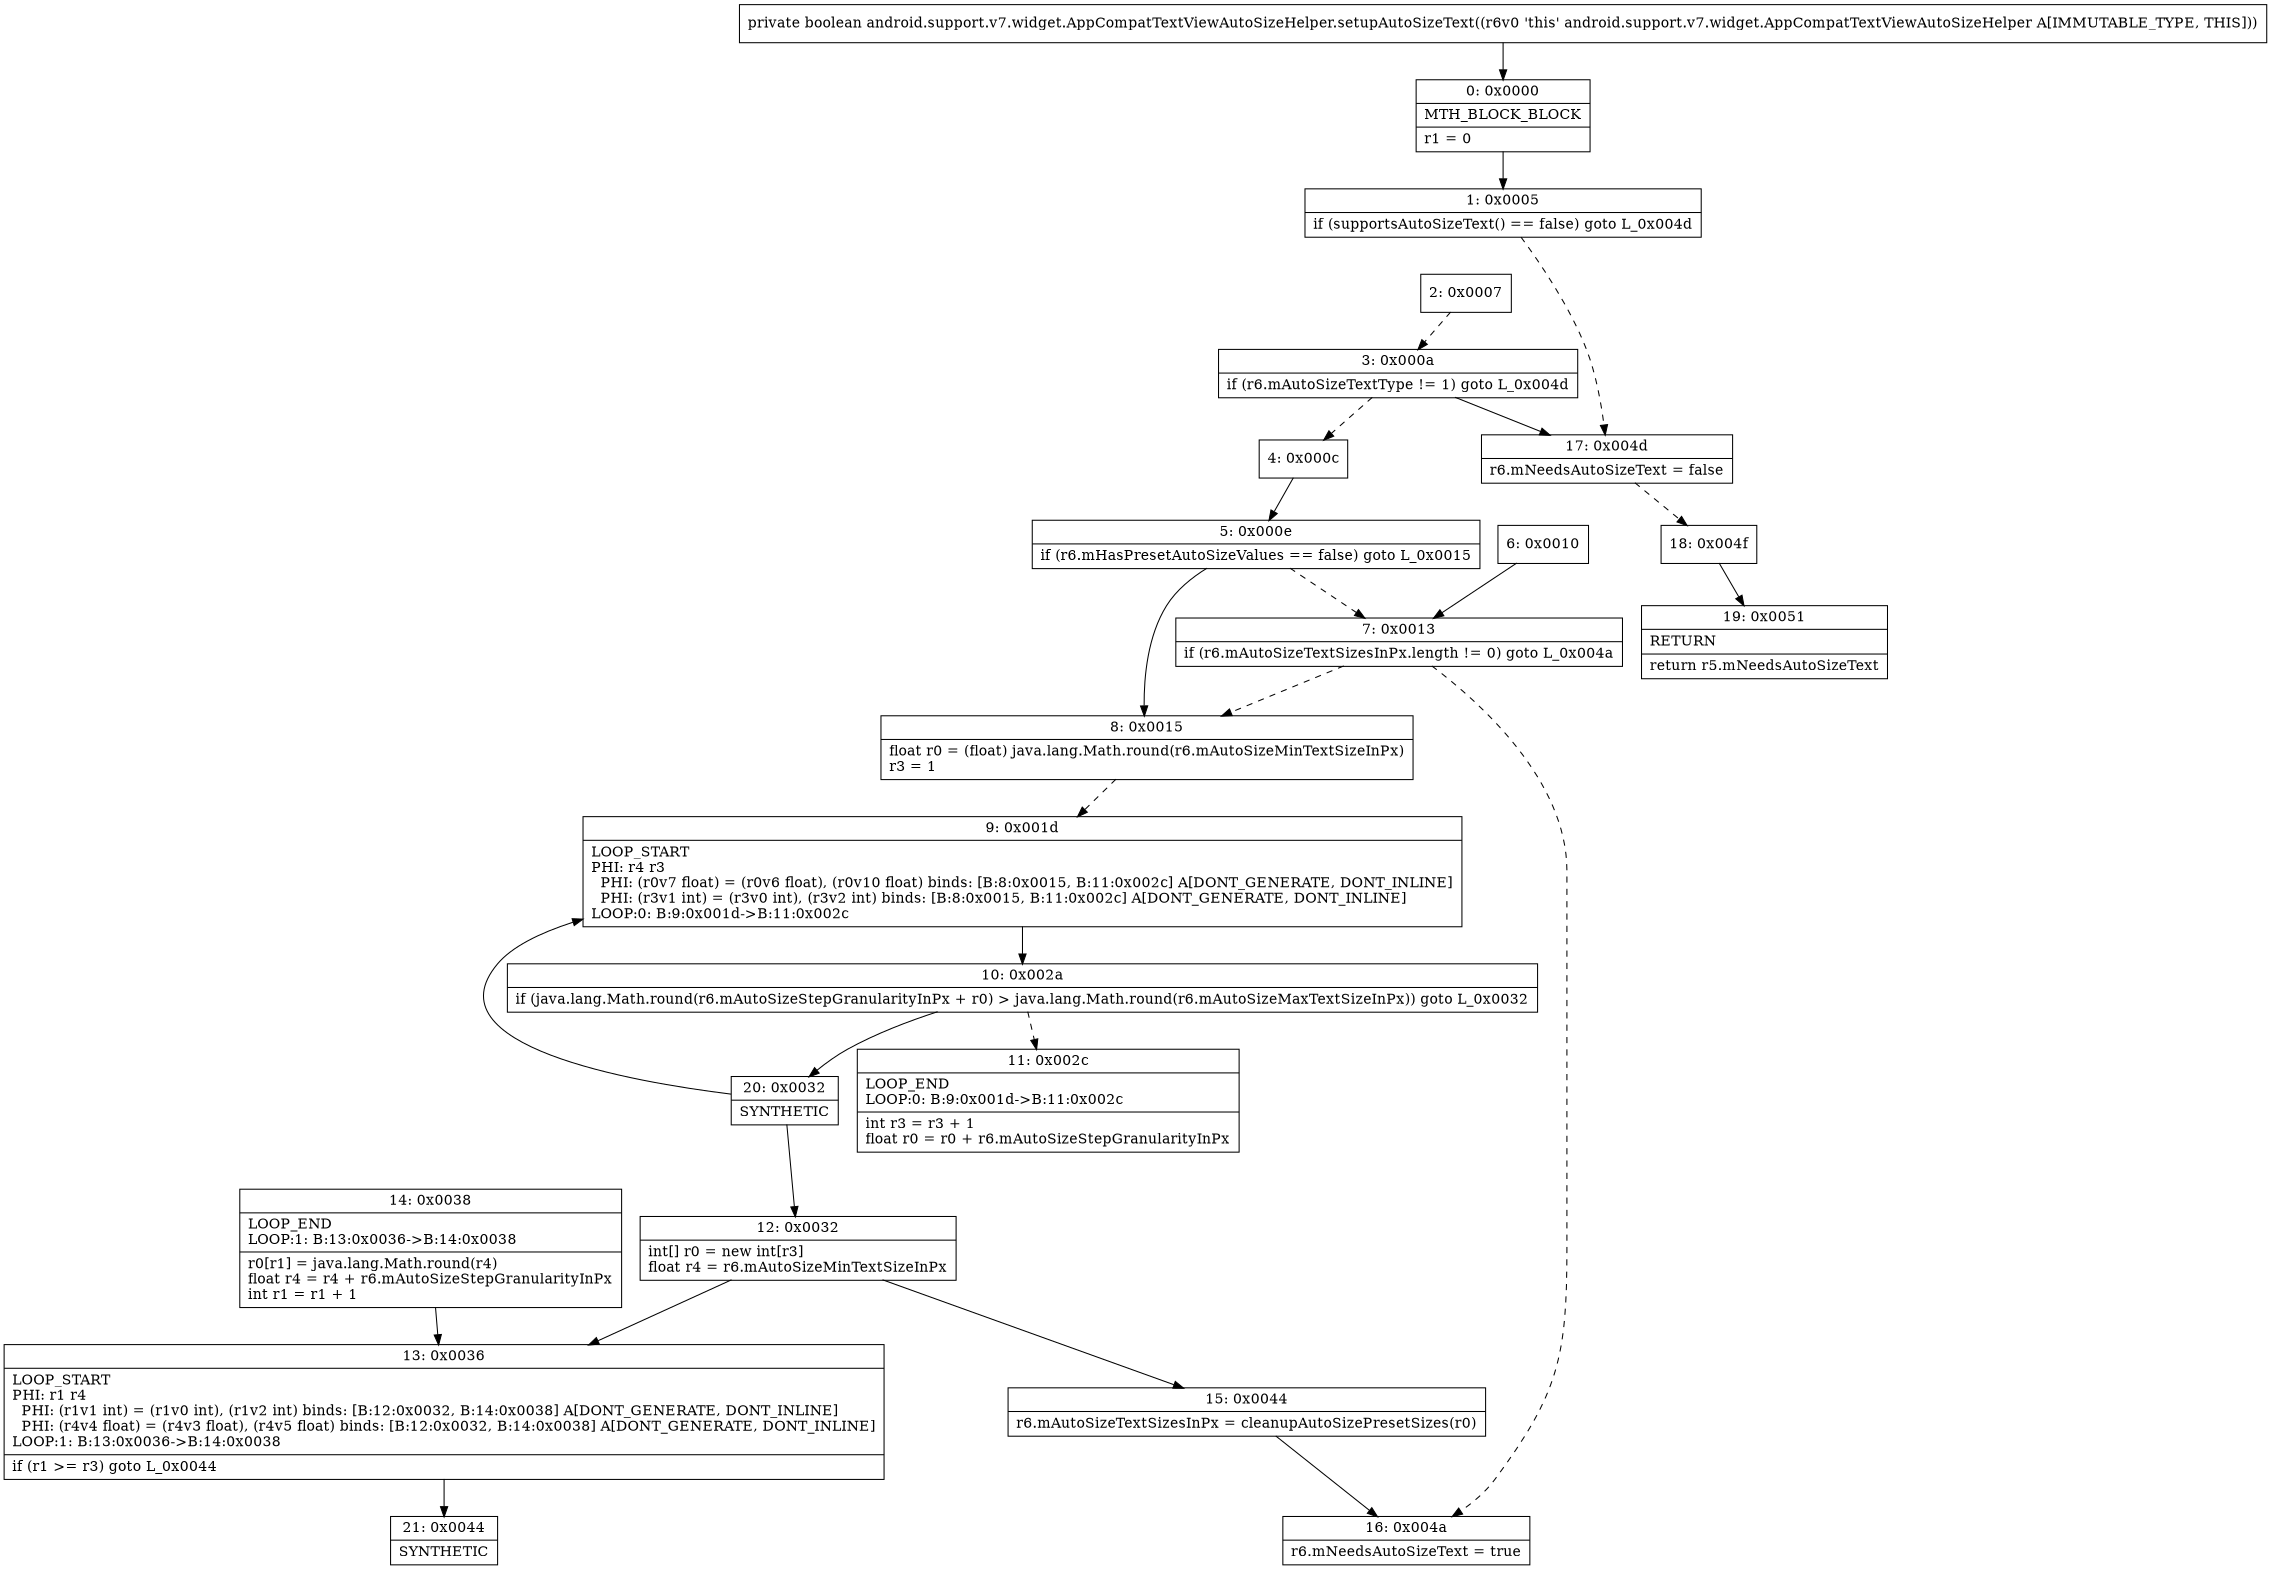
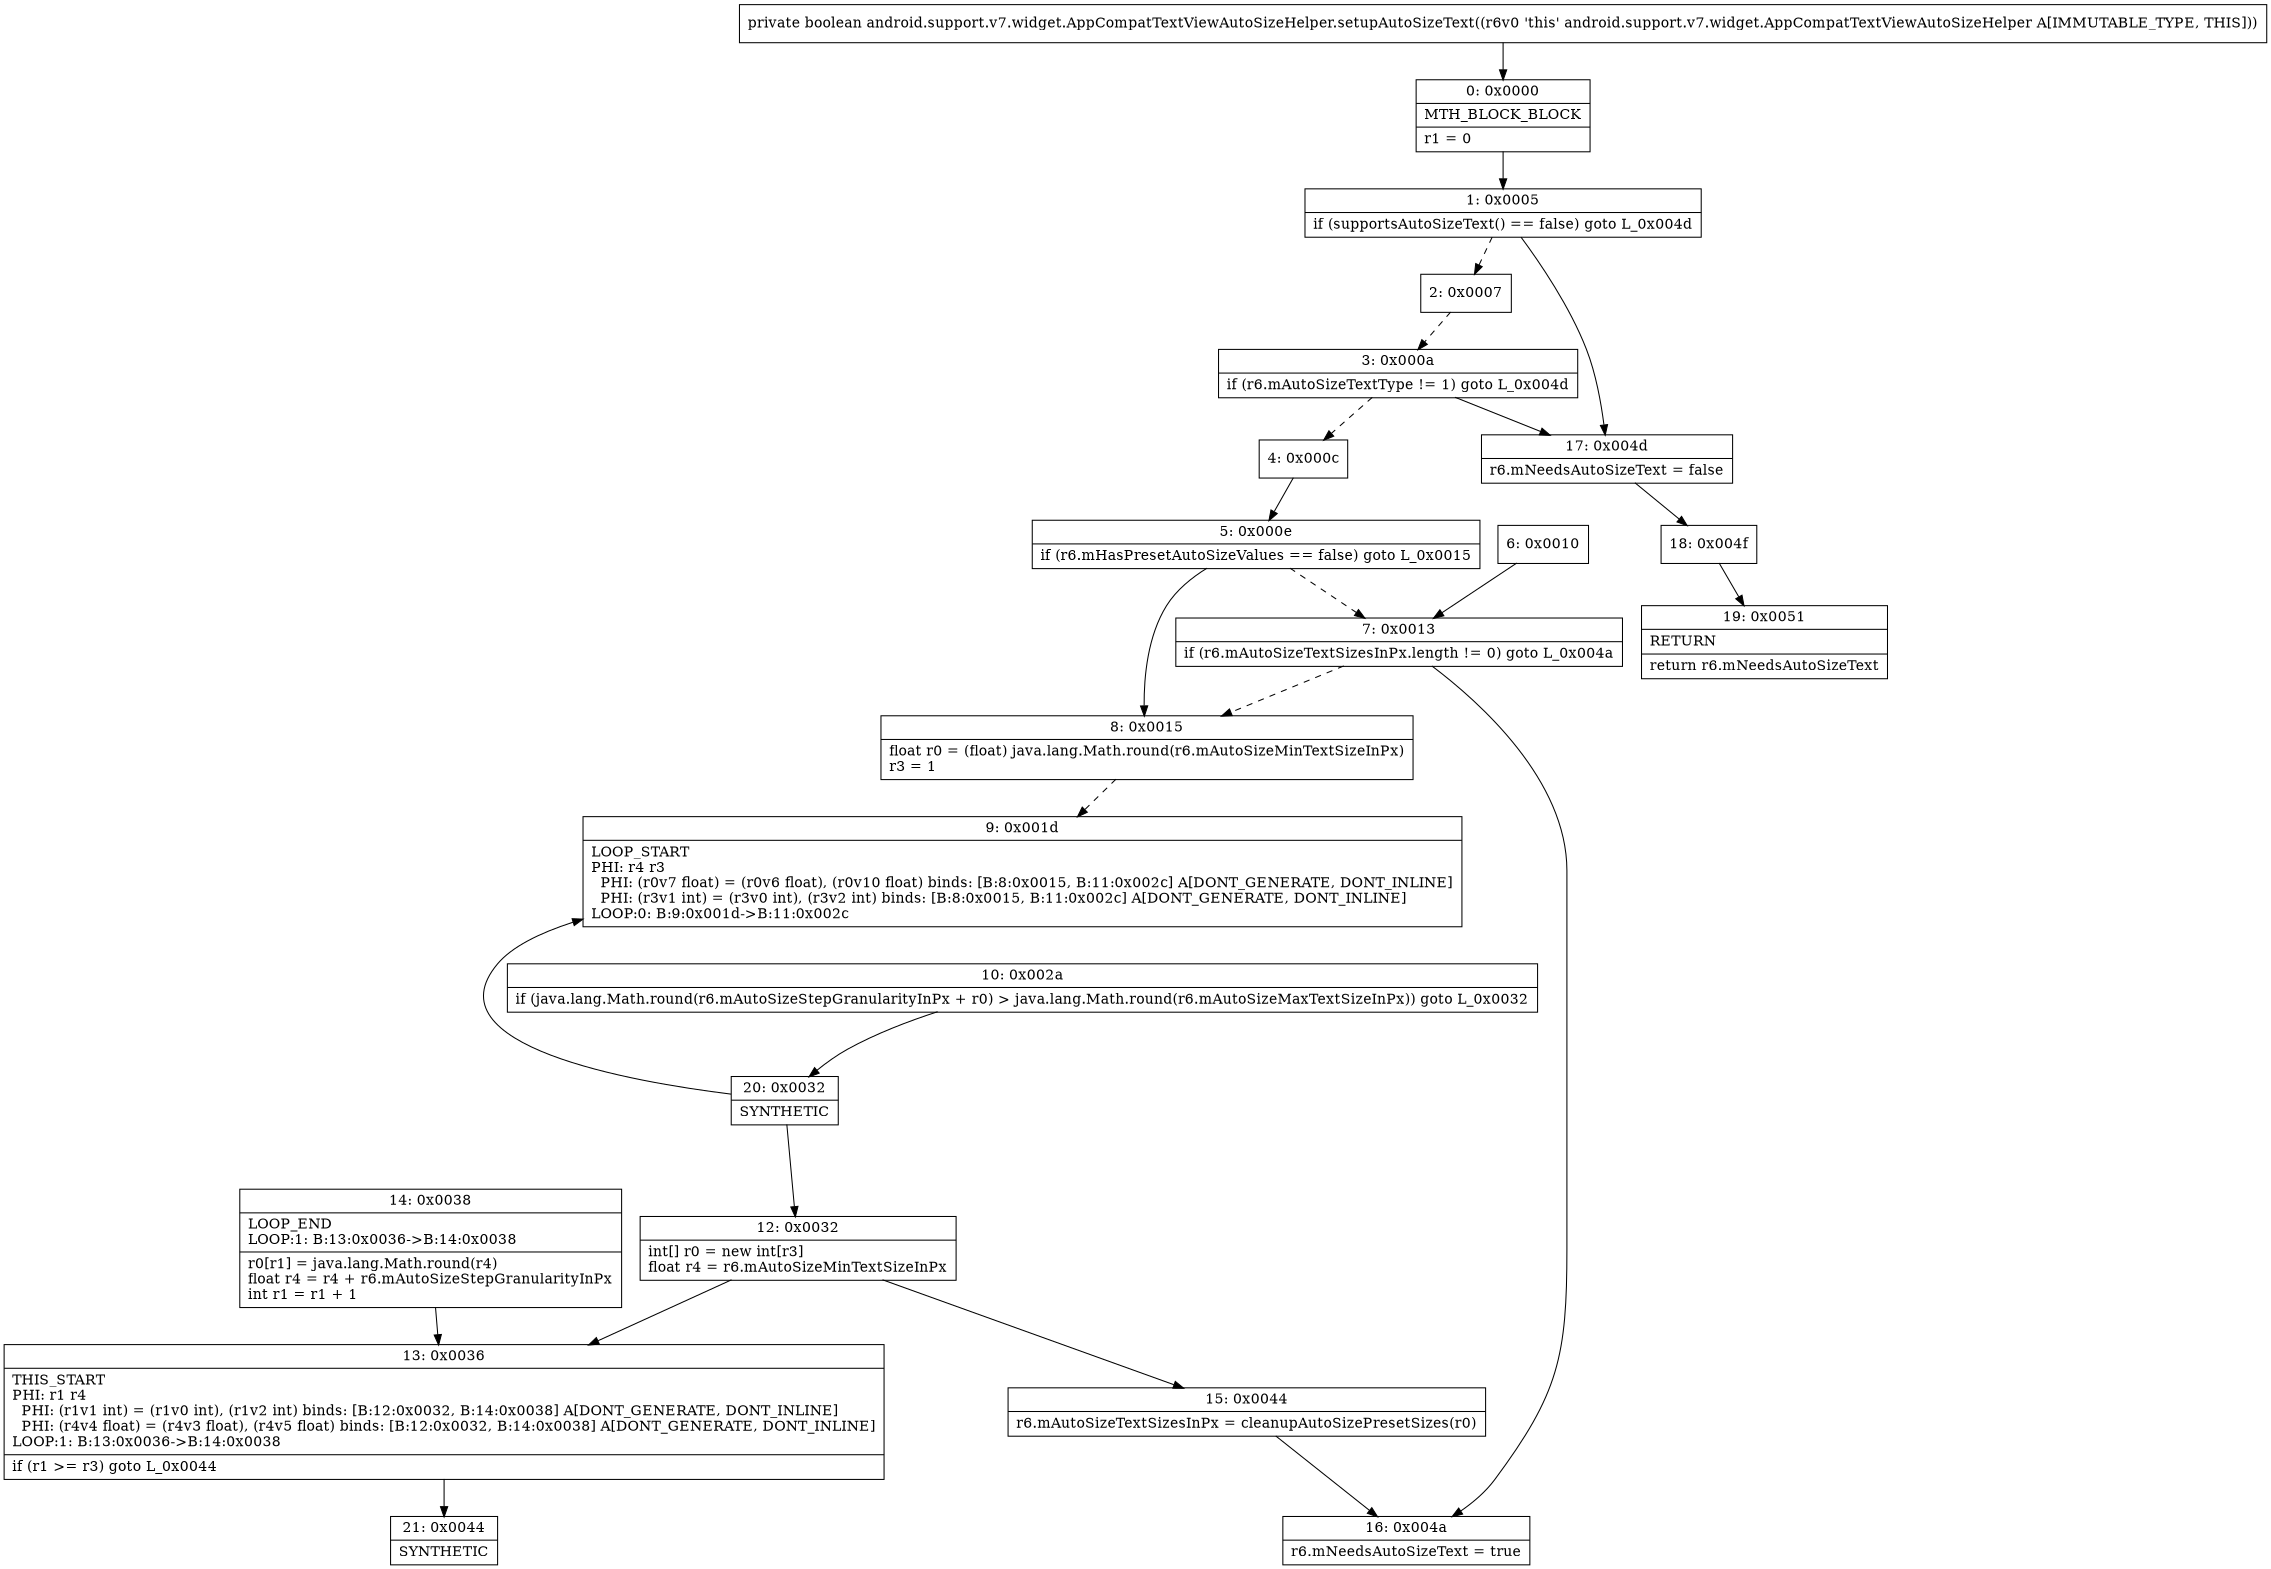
edge "1: 0x0005" -> "2: 0x0007": added
edge "1: 0x0005" -> "17: 0x004d": style dashed -> solid
edge "17: 0x004d" -> "18: 0x004f": style dashed -> solid
node "19: 0x0051": text "return r5.mNeedsAutoSizeText" -> "return r6.mNeedsAutoSizeText"
edge "9: 0x001d" -> "10: 0x002a": removed
edge "7: 0x0013" -> "16: 0x004a": style dashed -> solid
node "11: 0x002c": removed
node "13: 0x0036": text "LOOP_START" -> "THIS_START"
